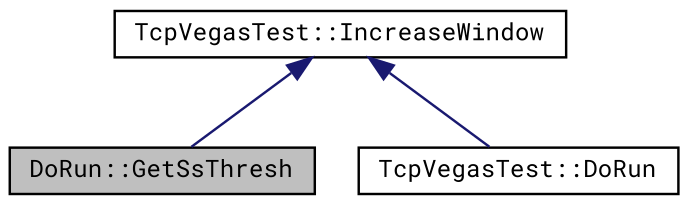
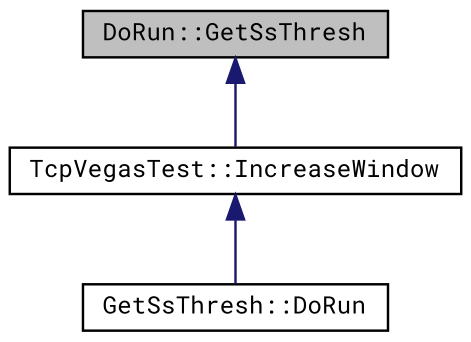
edge "DoRun::GetSsThresh" -> "TcpVegasTest::IncreaseWindow": reversed
node "TcpVegasTest::DoRun": label "TcpVegasTest::DoRun" -> "GetSsThresh::DoRun"
